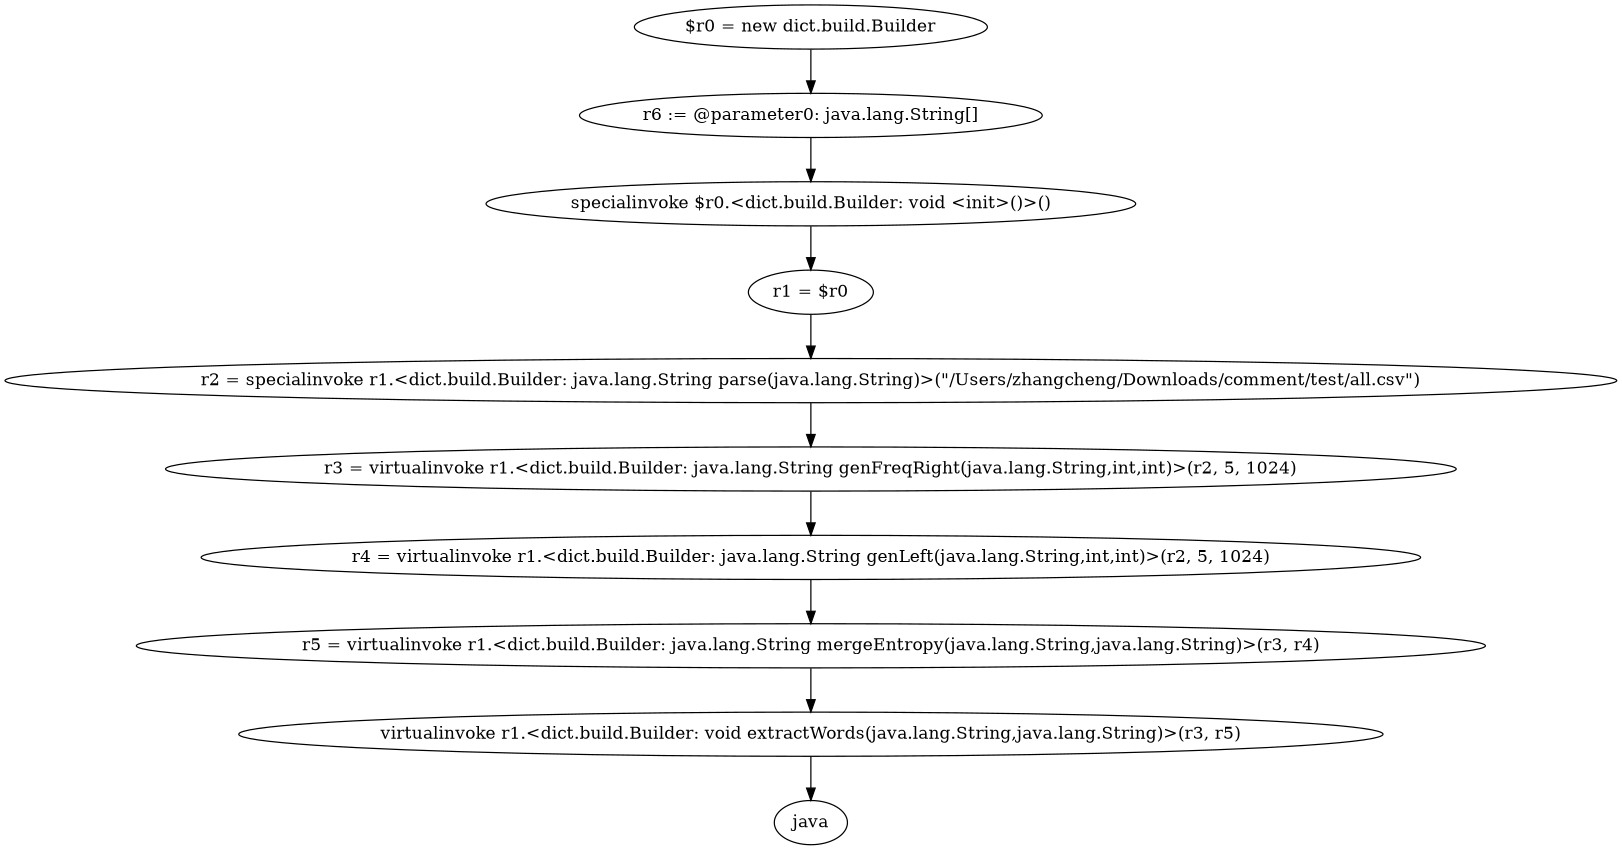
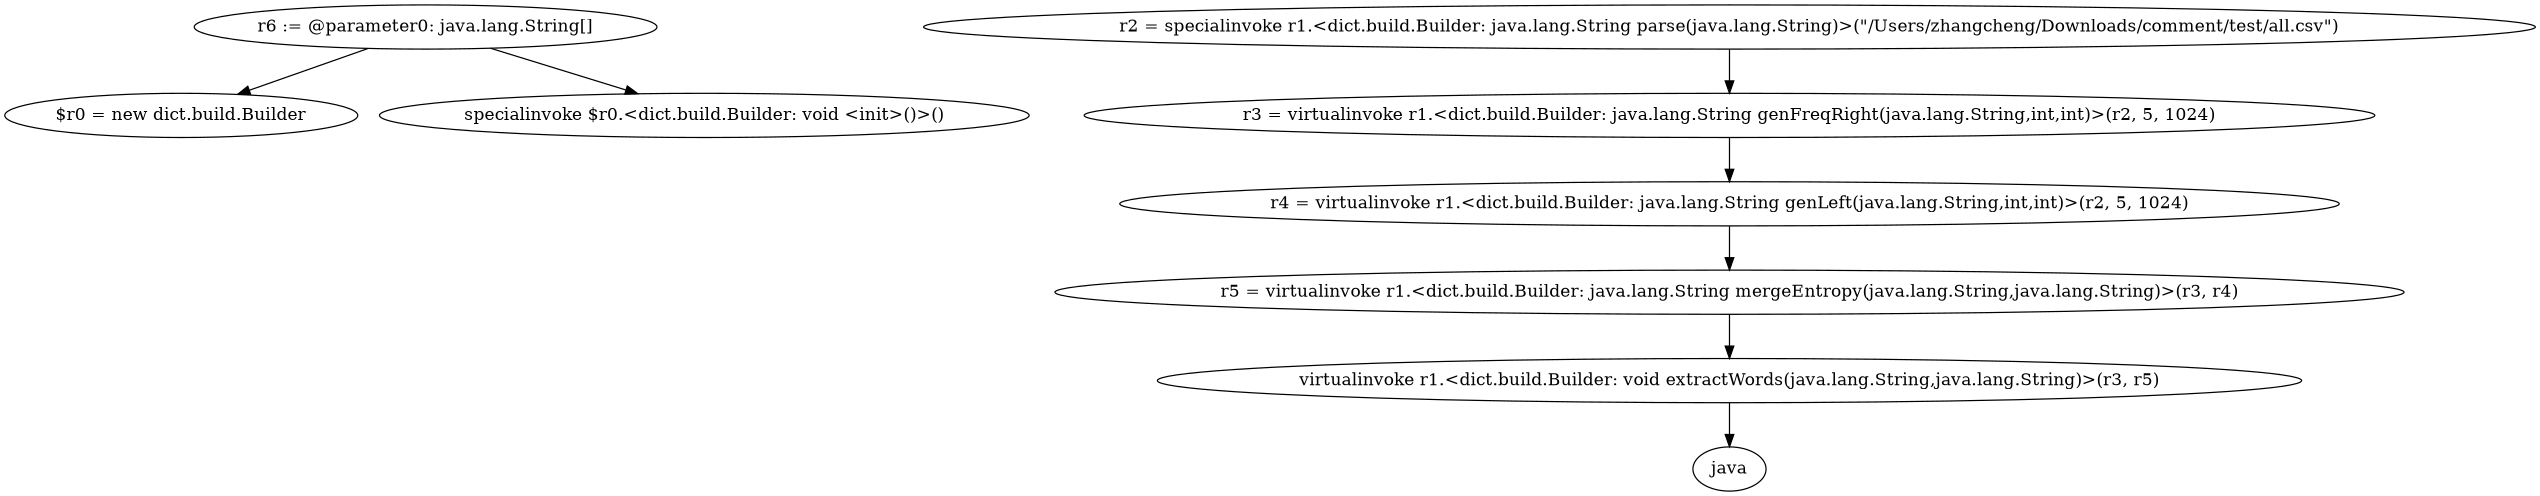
edge "$r0 = new dict.build.Builder" -> "r6 := @parameter0: java.lang.String[]": reversed
node "r1 = $r0": removed
